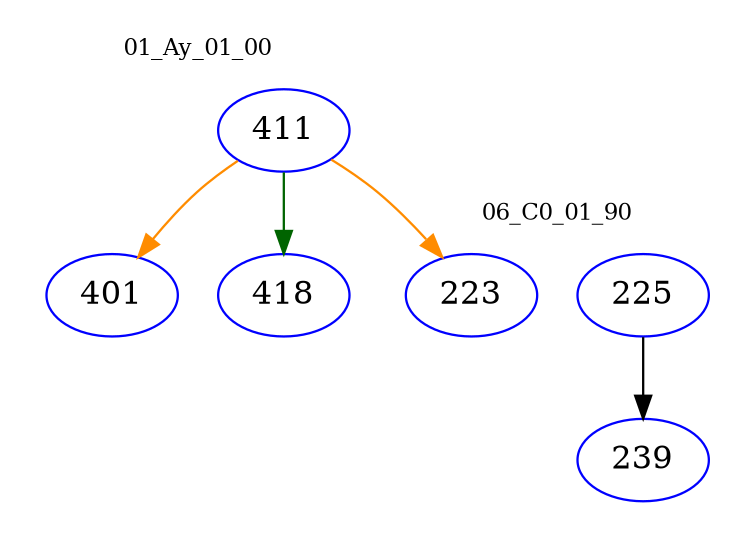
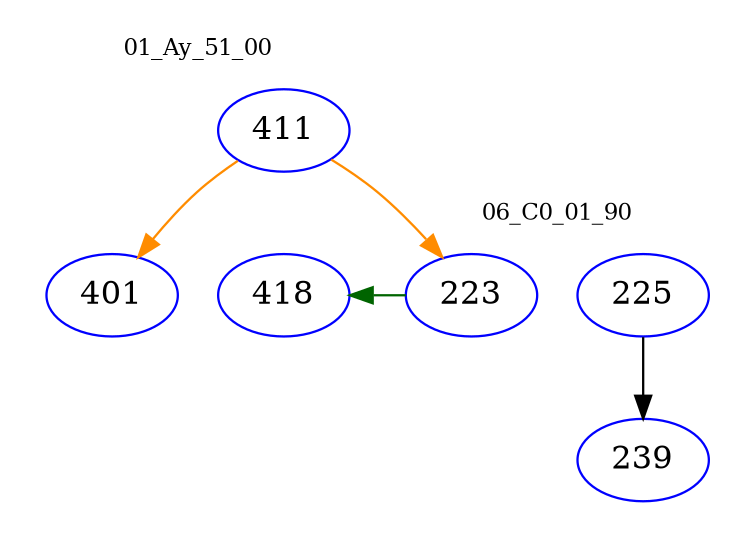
cluster "01_Ay_01_00": label "01_Ay_01_00" -> "01_Ay_51_00"
edge "411" -> "418": now "223" -> "418"
